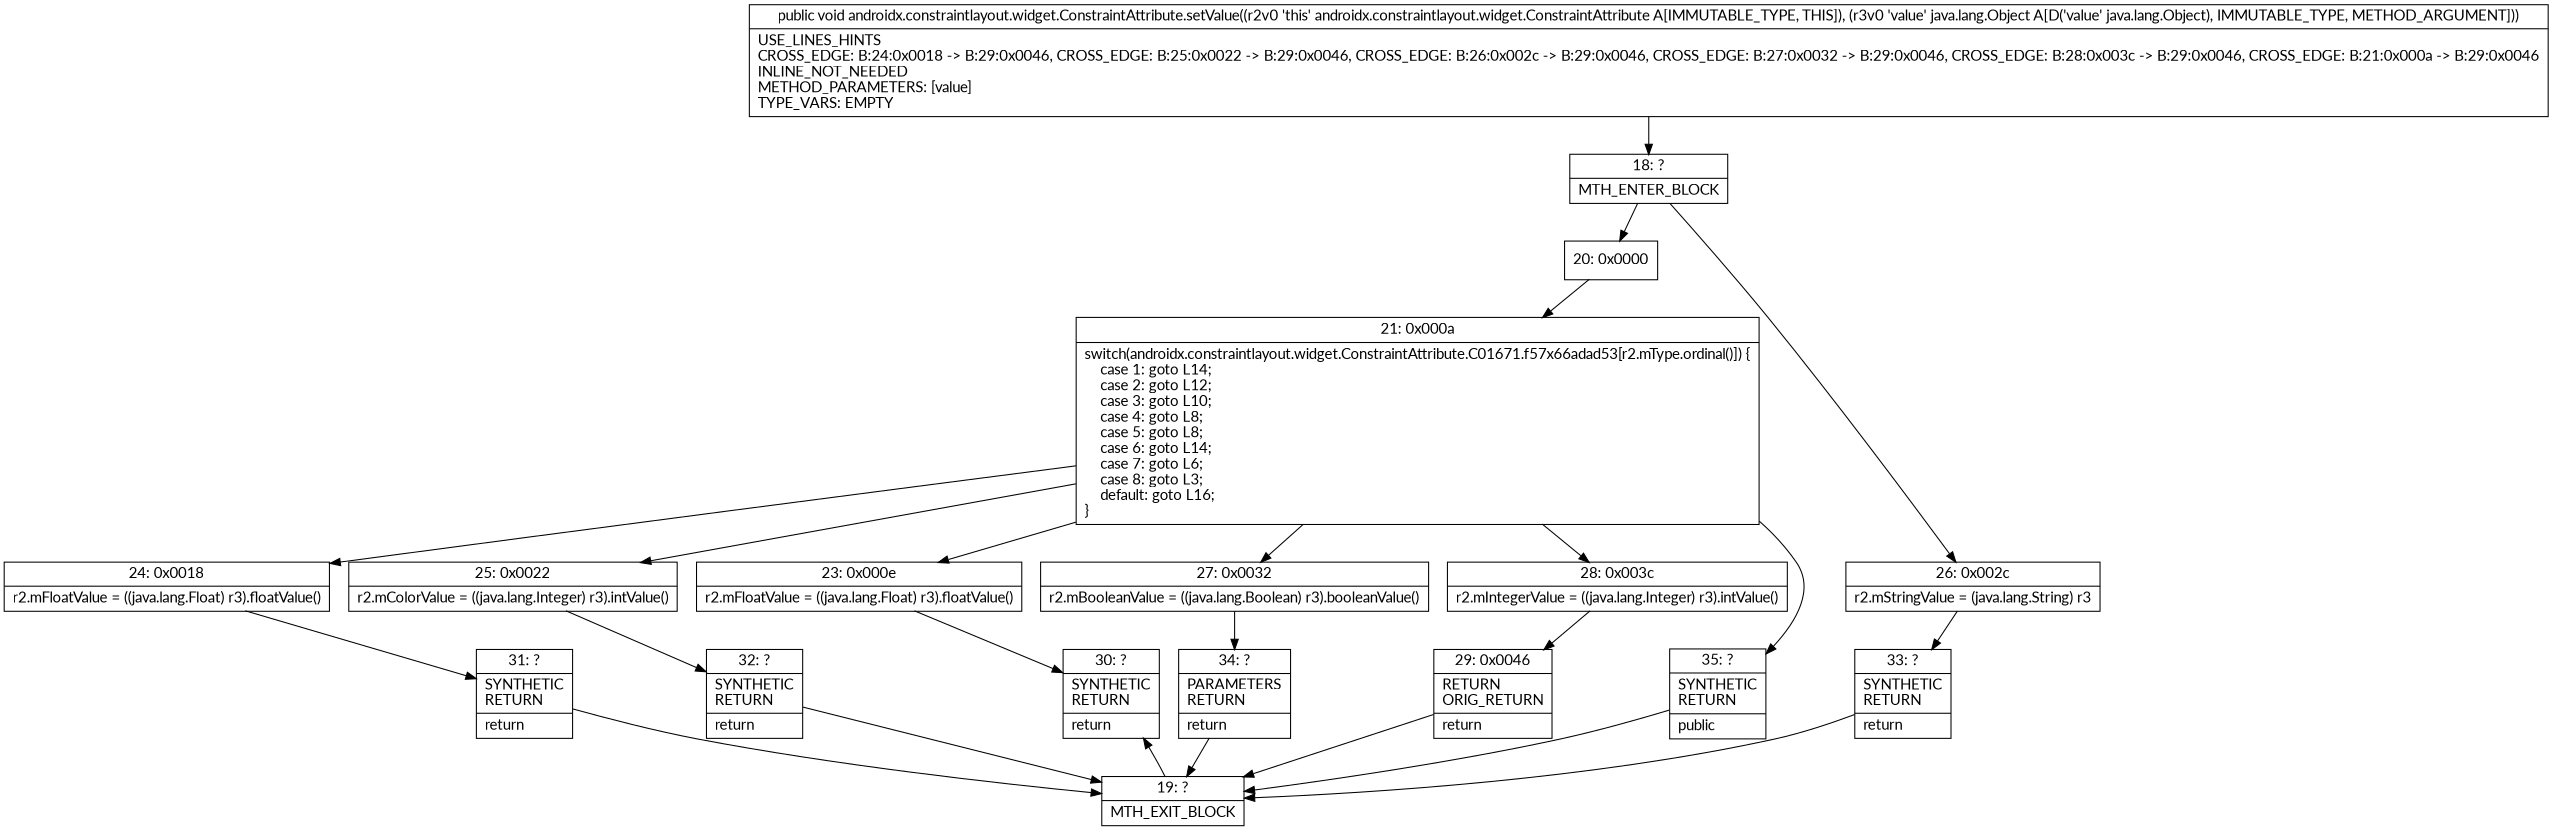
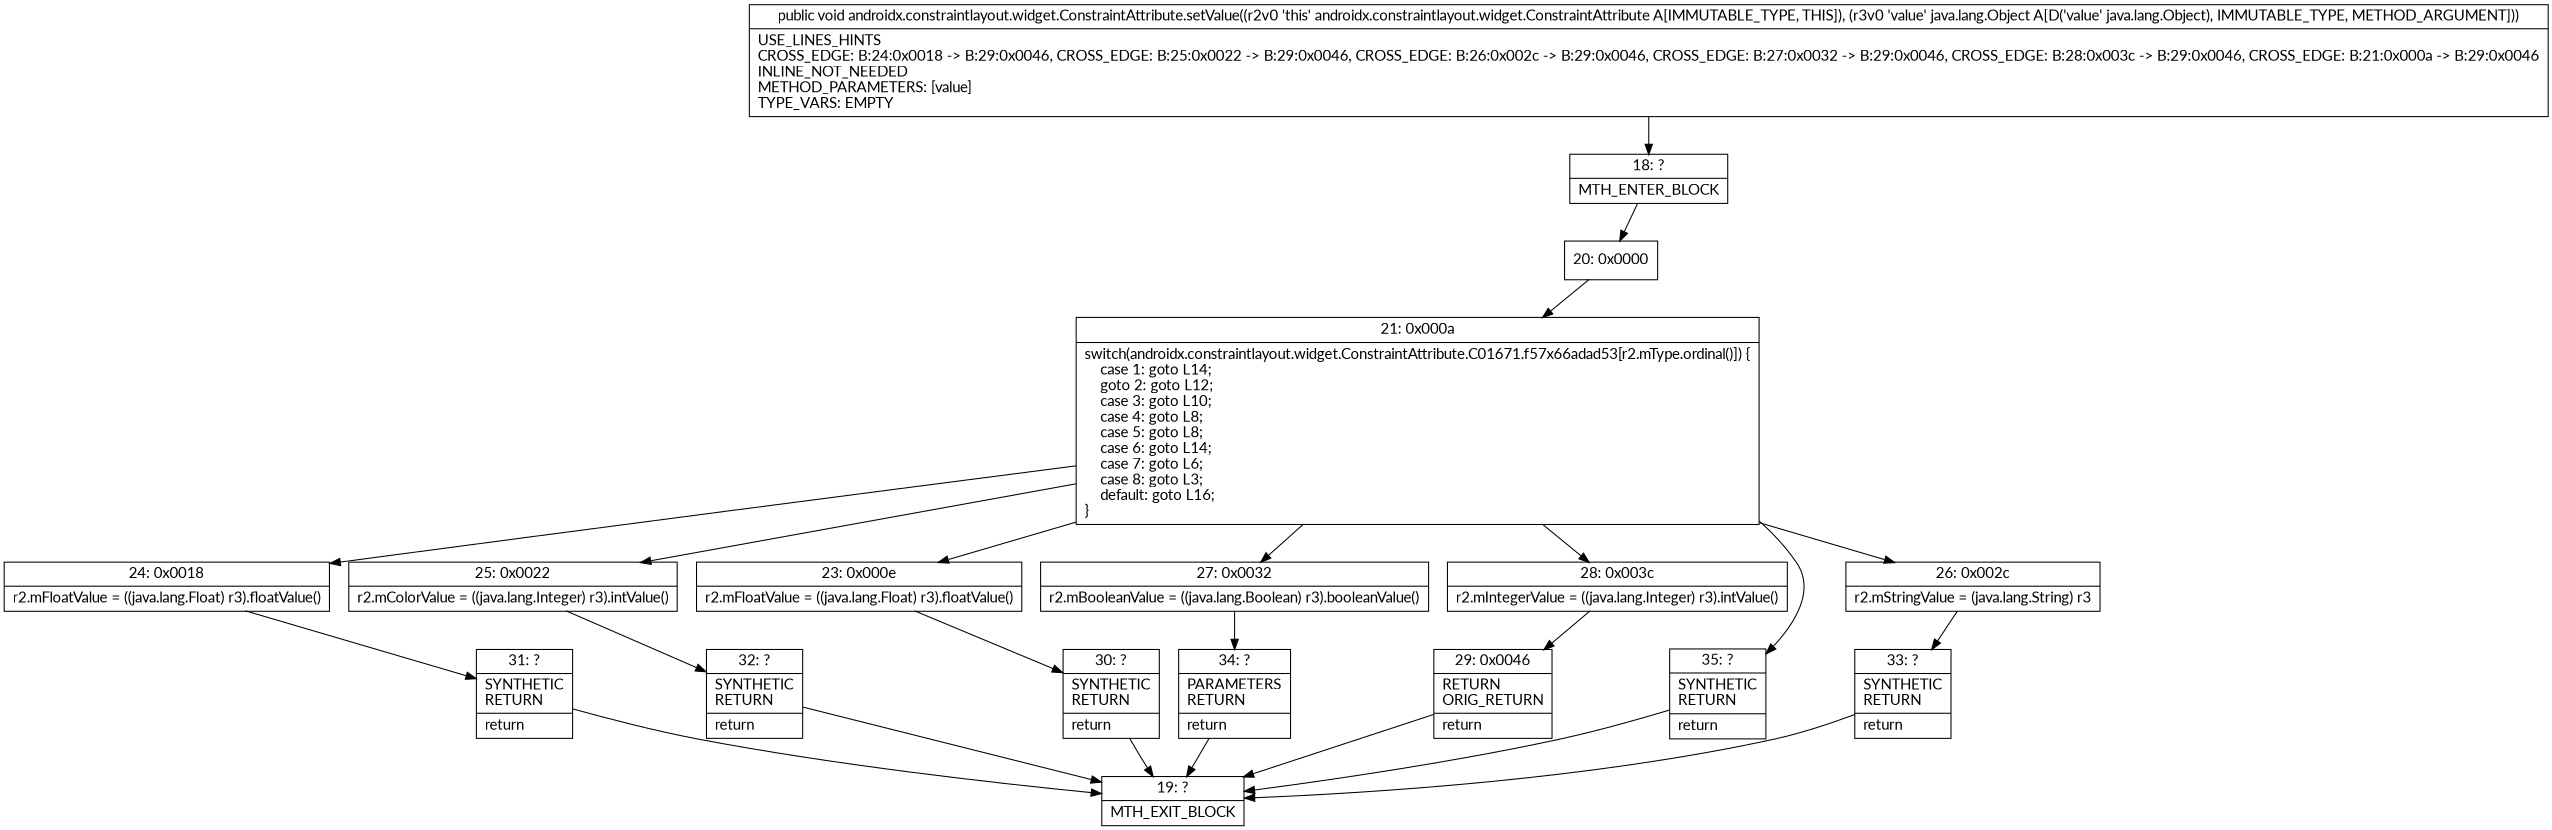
edge "18: ?" -> "26: 0x002c": now "21: 0x000a" -> "26: 0x002c"
node "21: 0x000a": text "case 2: goto L12;" -> "goto 2: goto L12;"
node "35: ?": text "public" -> "return"
edge "19: ?" -> "30: ?": reversed
